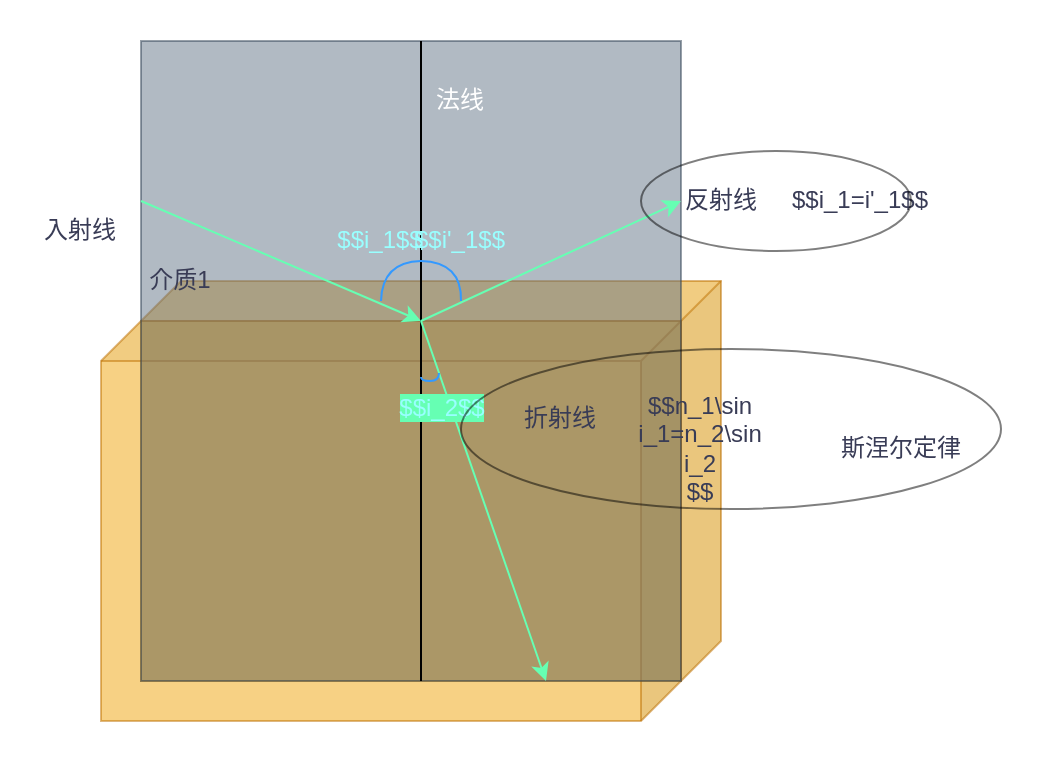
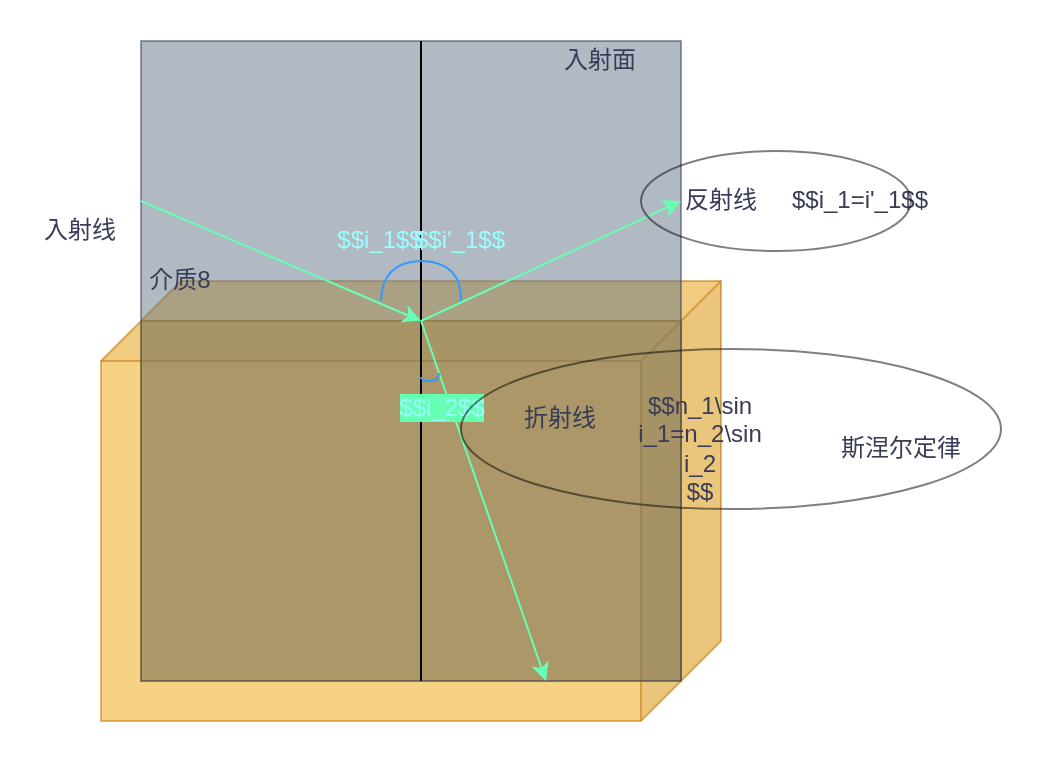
node "入射面": added
node "法线": removed
node "介质1": label "介质1" -> "介质8"
